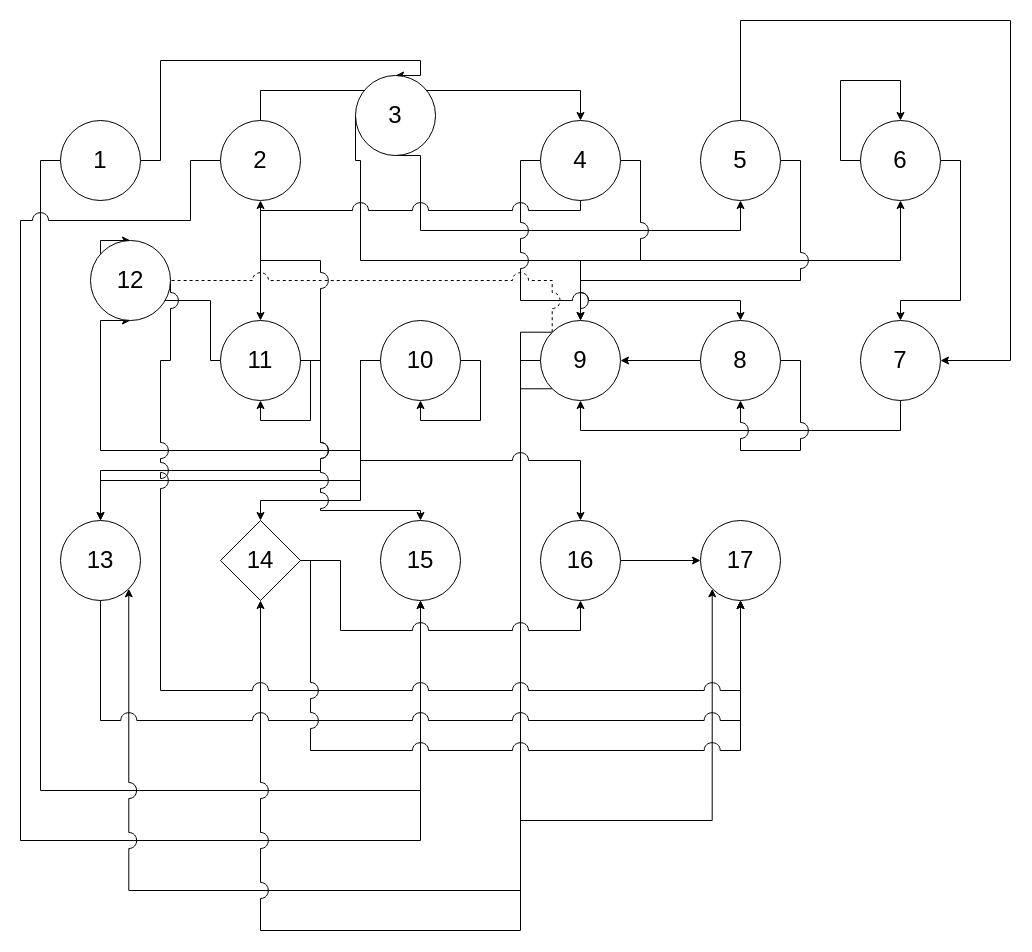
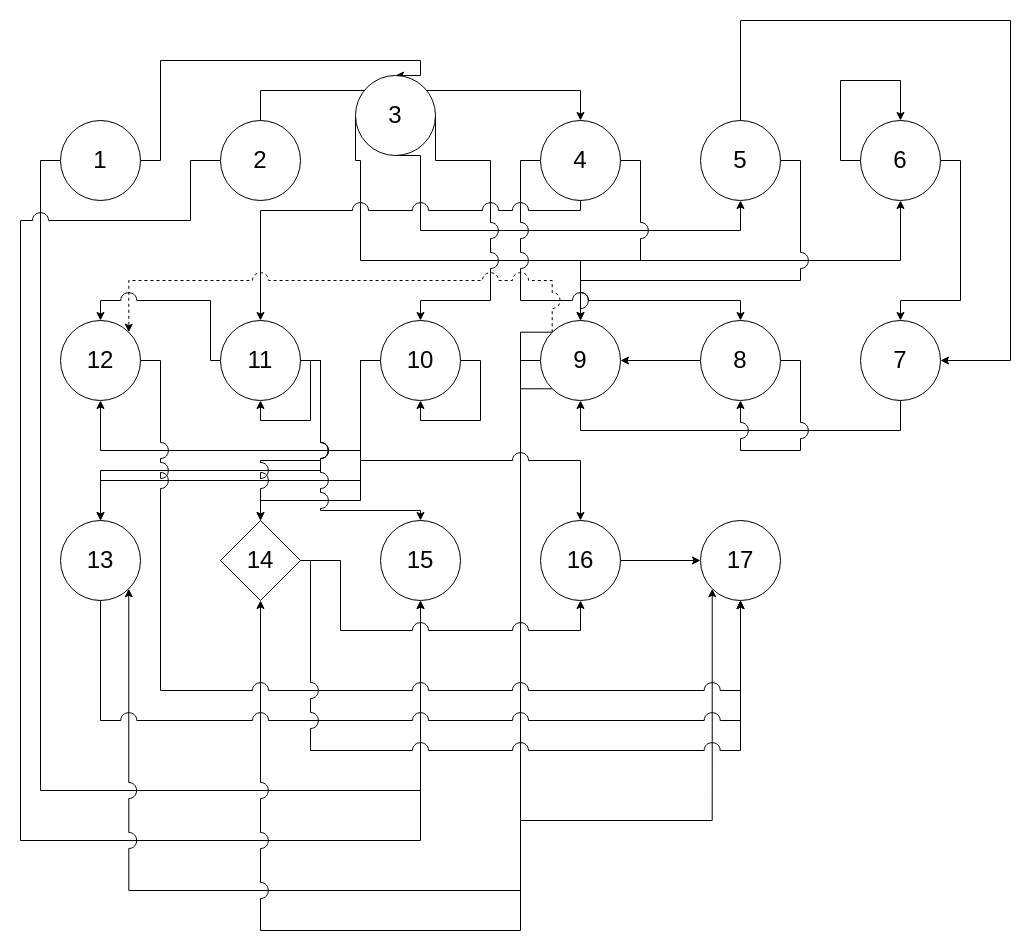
edge "3" -> "10": added
edge "11" -> "2": now "11" -> "14"
node "12": moved (131, 281) -> (101, 361)
